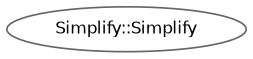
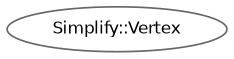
node "Simplify::Simplify": label "Simplify::Simplify" -> "Simplify::Vertex"
